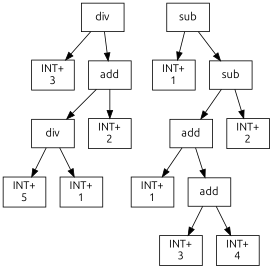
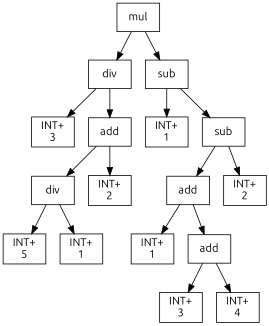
node "mul": added
